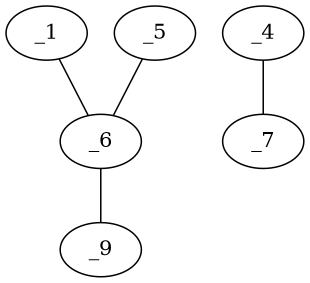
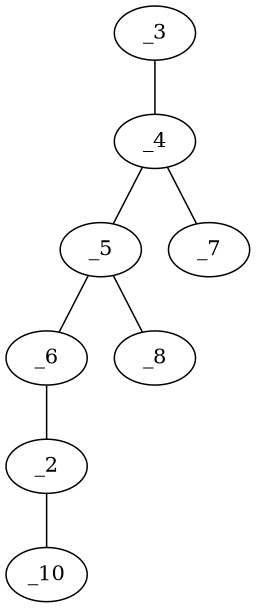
node "_1": removed
node "_3": added
edge "_4" -- "_5": added
node "_9": label "_9" -> "_2"
node "_8": added
node "_10": added
